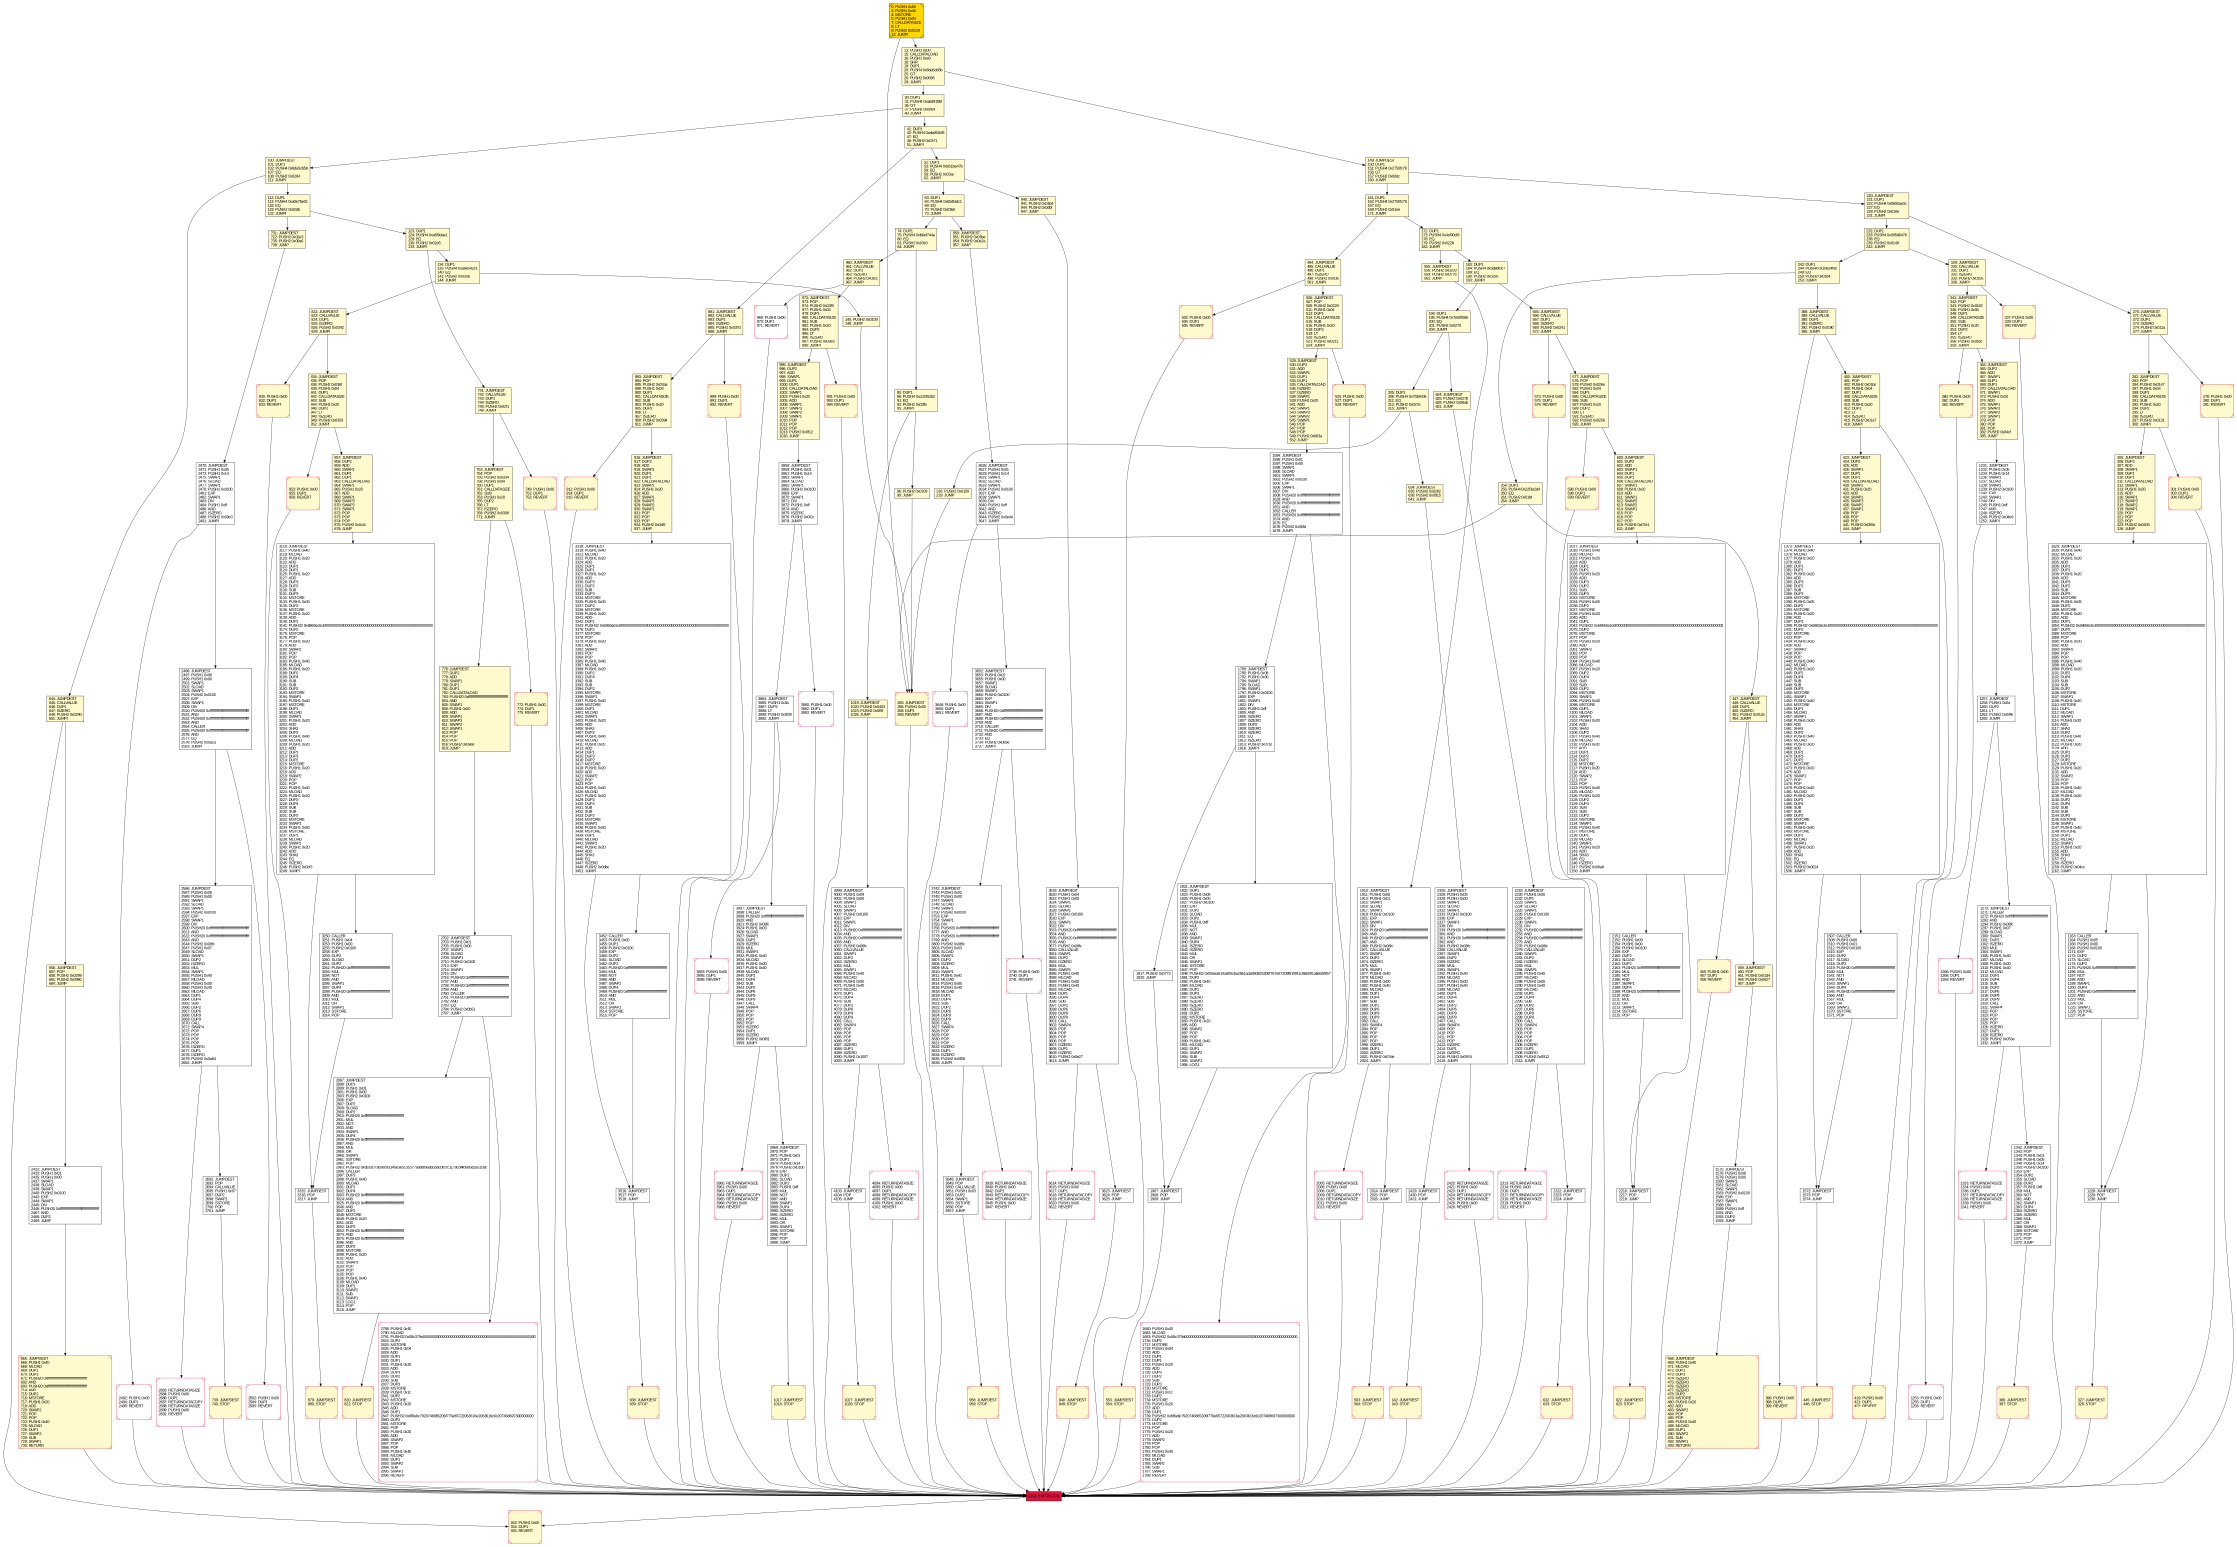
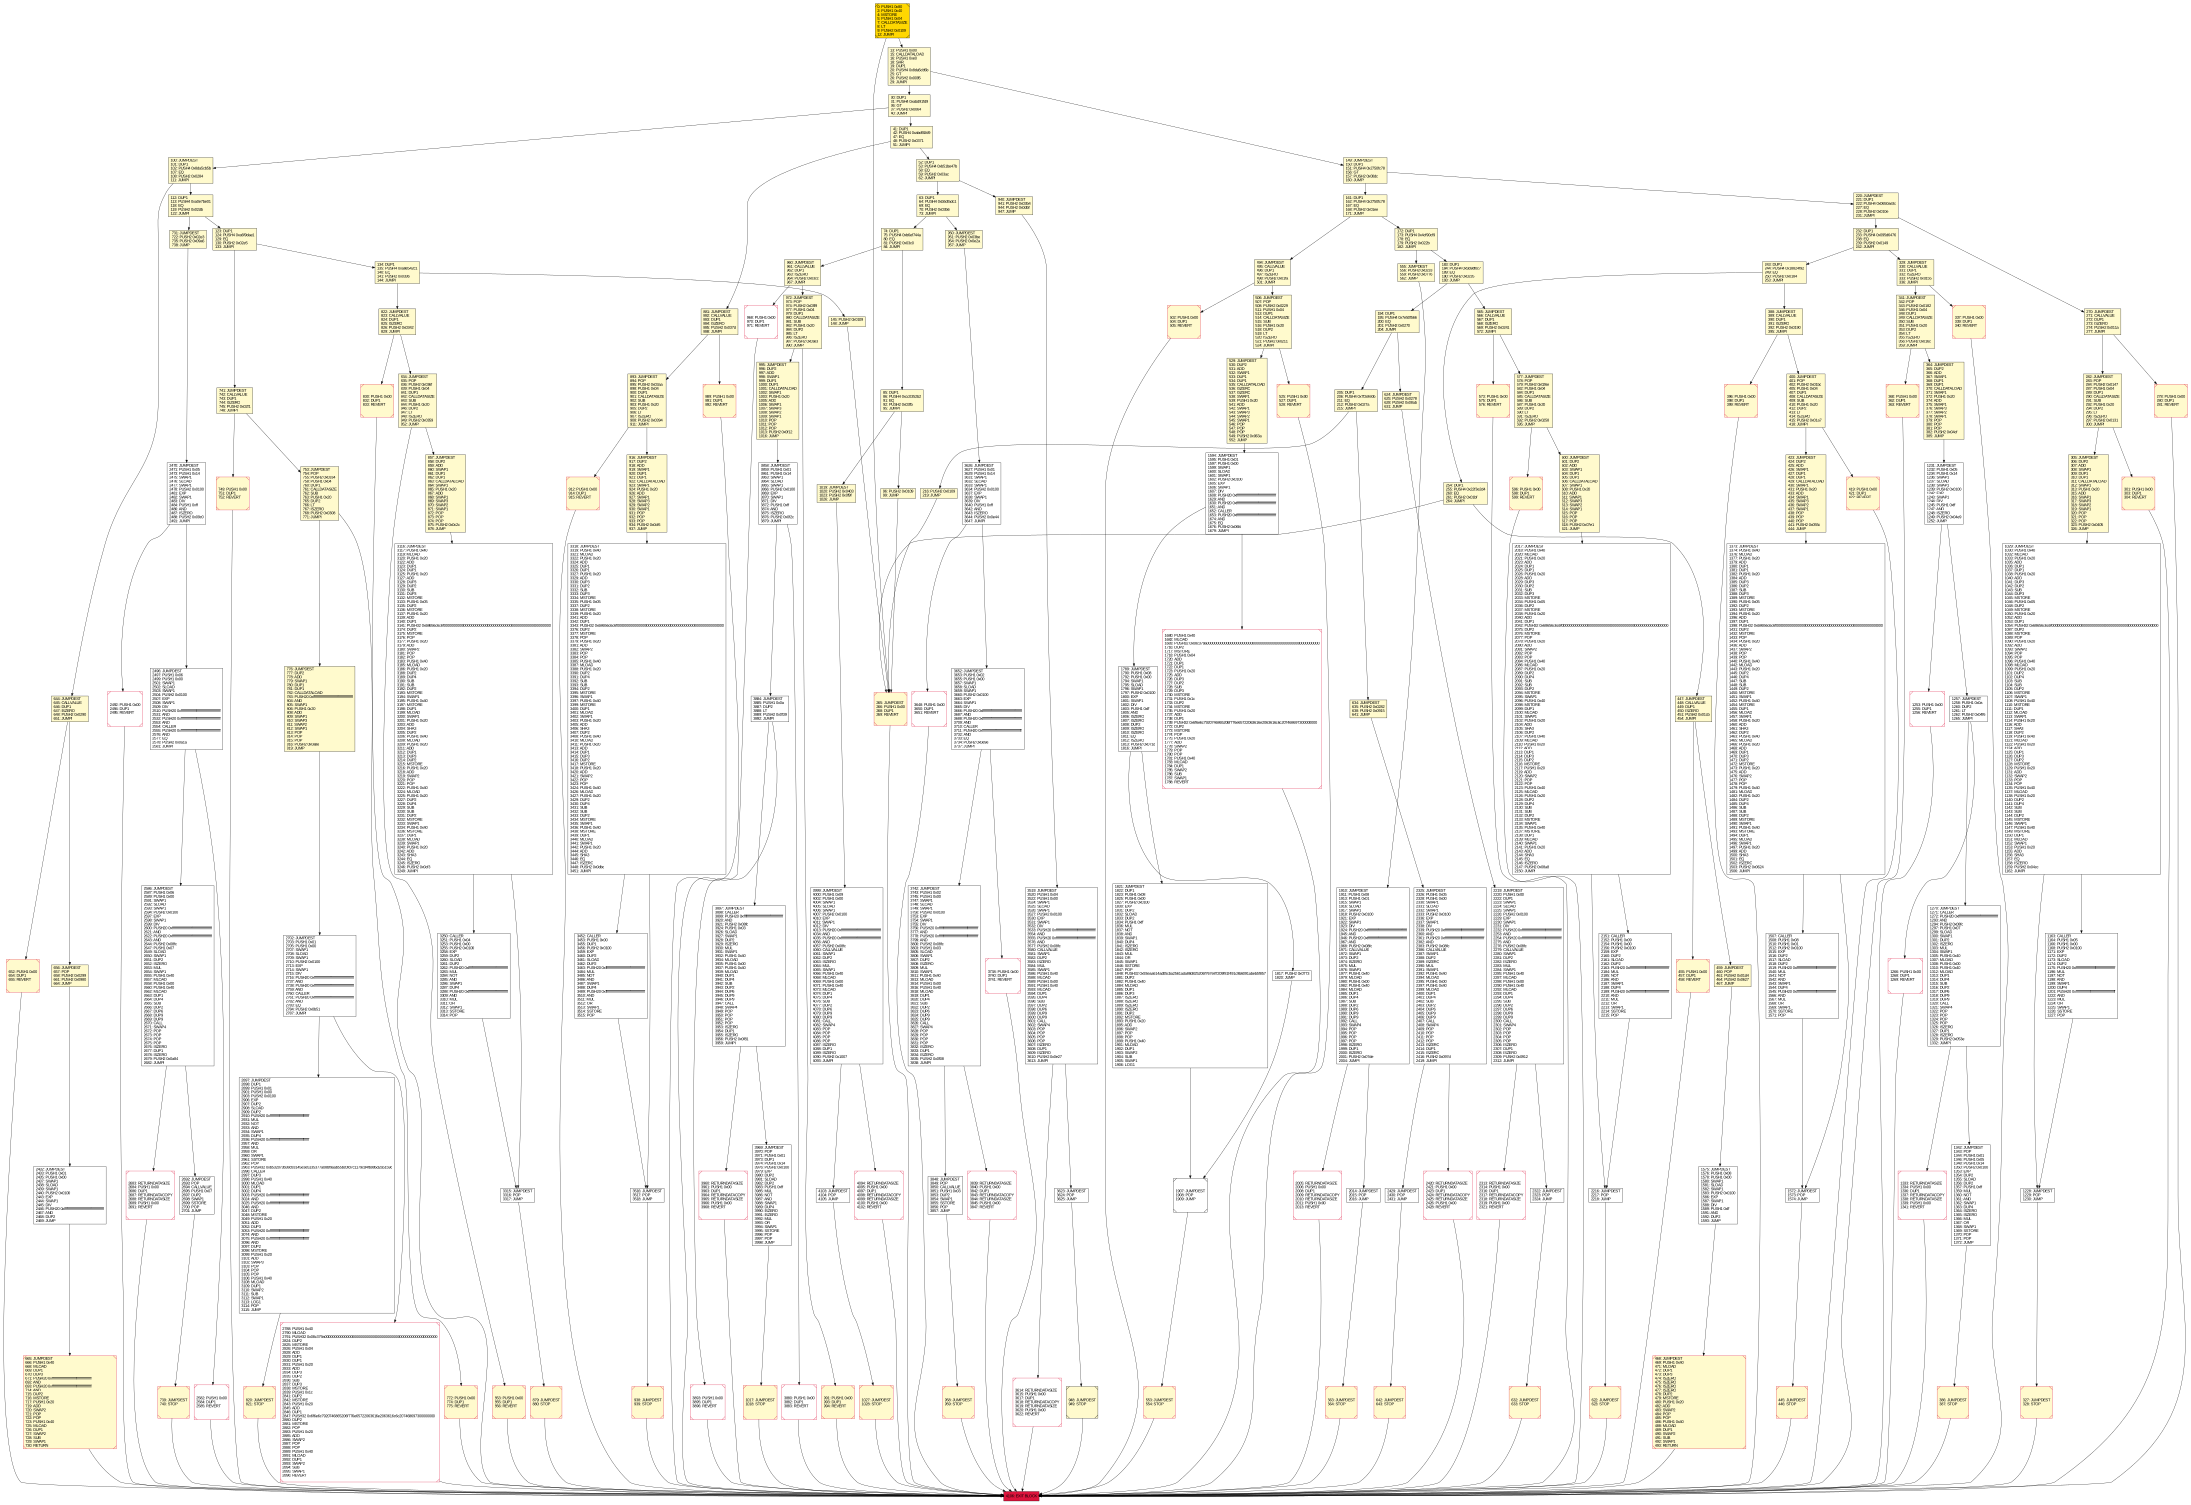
node "1907: JUMPDEST 1908: POP 1909: JUMP": shape box -> Msquare
node "948: JUMPDEST 949: STOP": color crimson -> black
edge "4106: EXIT BLOCK" -> "652: PUSH1 0x00 654: DUP1 655: REVERT": reversed
